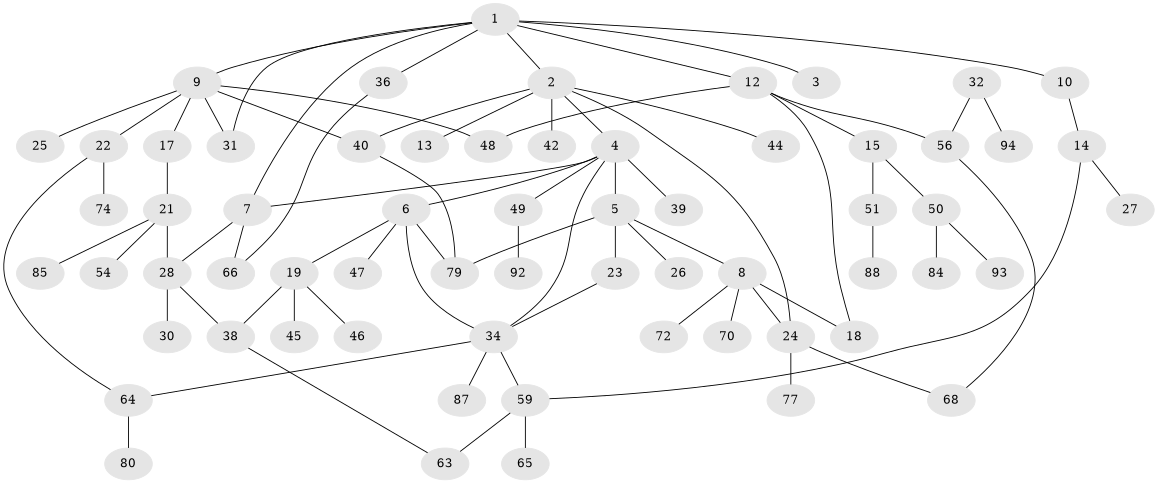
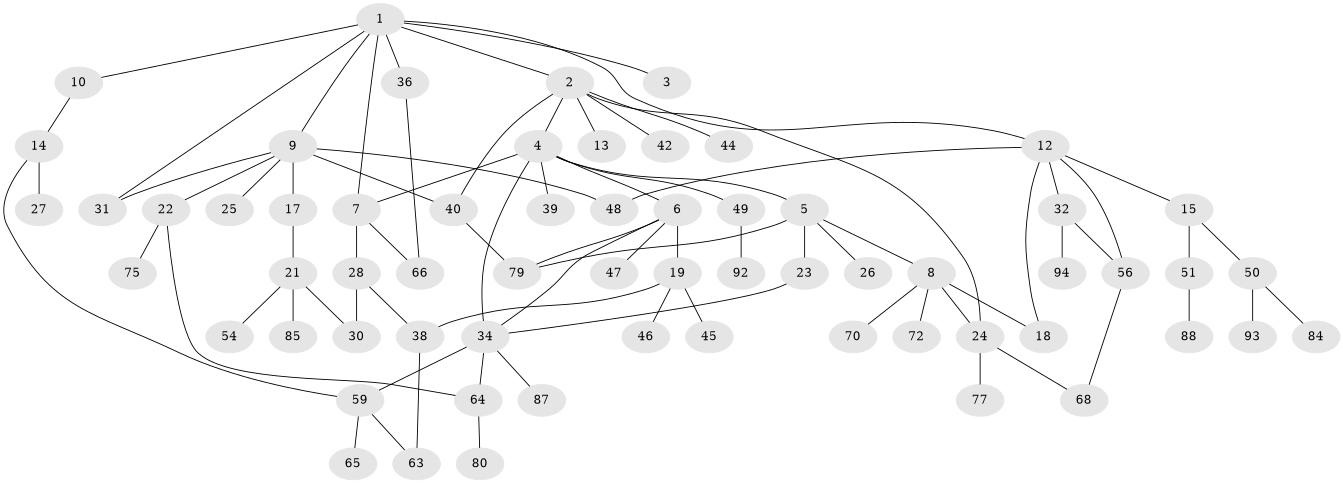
edge "12" -- "32": added
node "74": label "74" -> "75"
edge "21" -- "28": now "21" -- "30"
